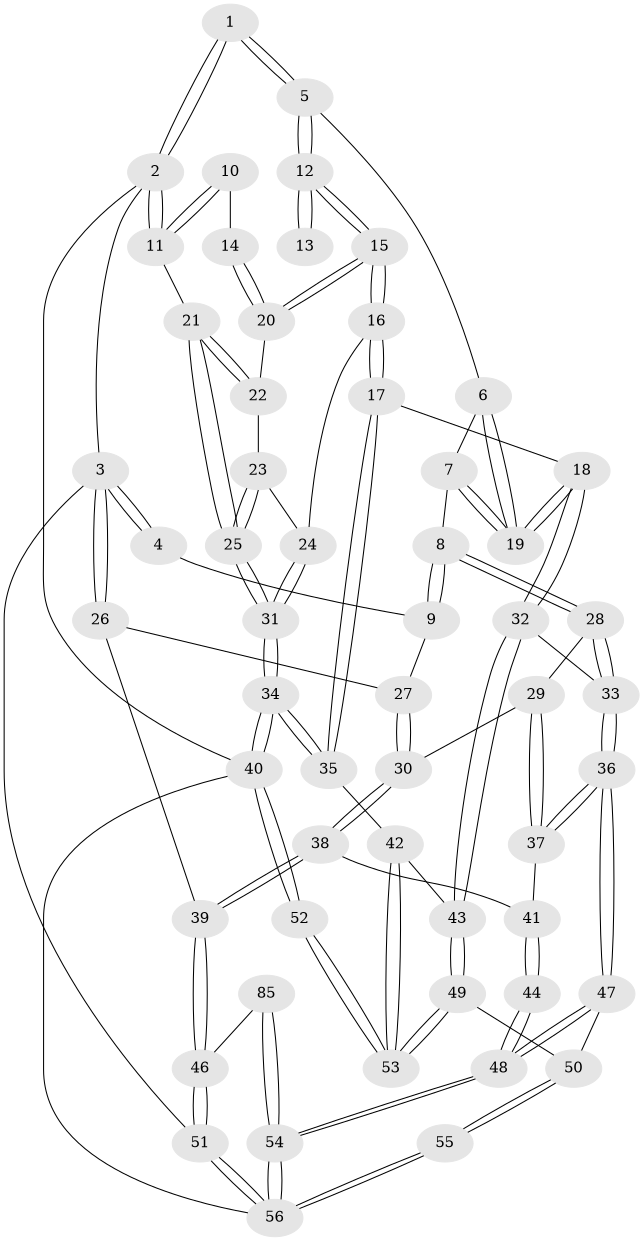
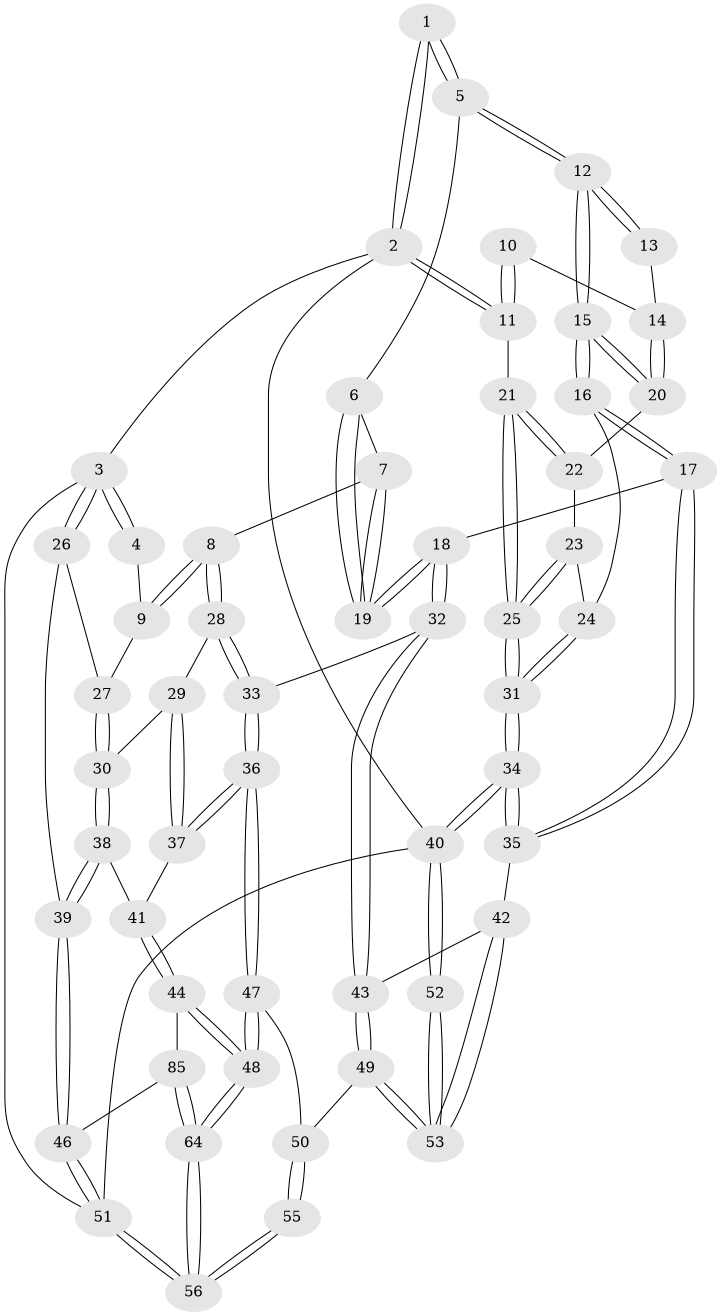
edge "13" -- "14": added
edge "40" -- "56": now "40" -- "51"
edge "44" -- "85": added
node "54": label "54" -> "64"
